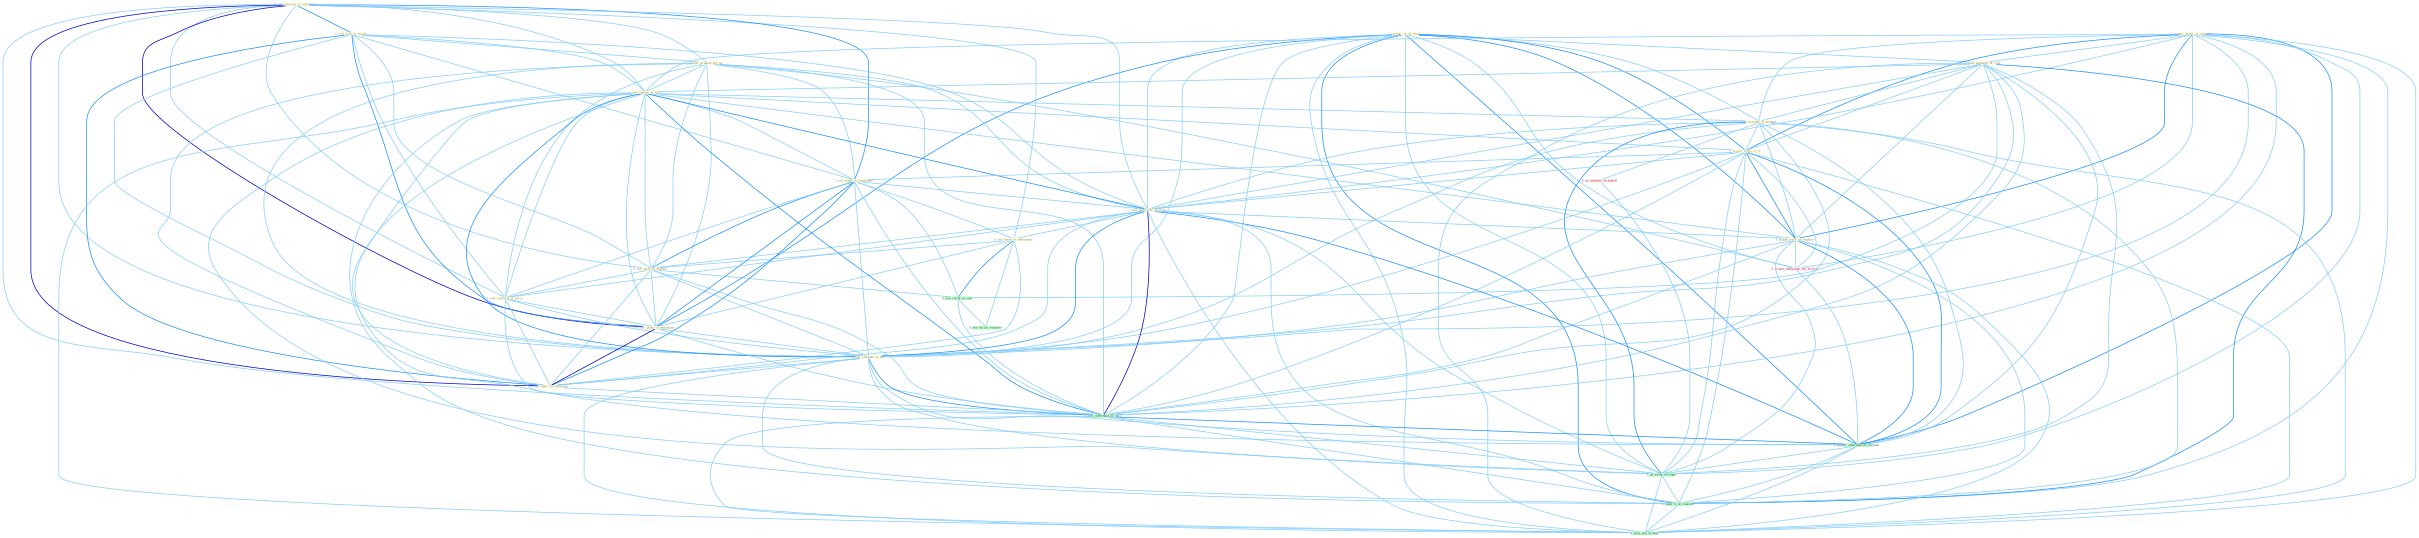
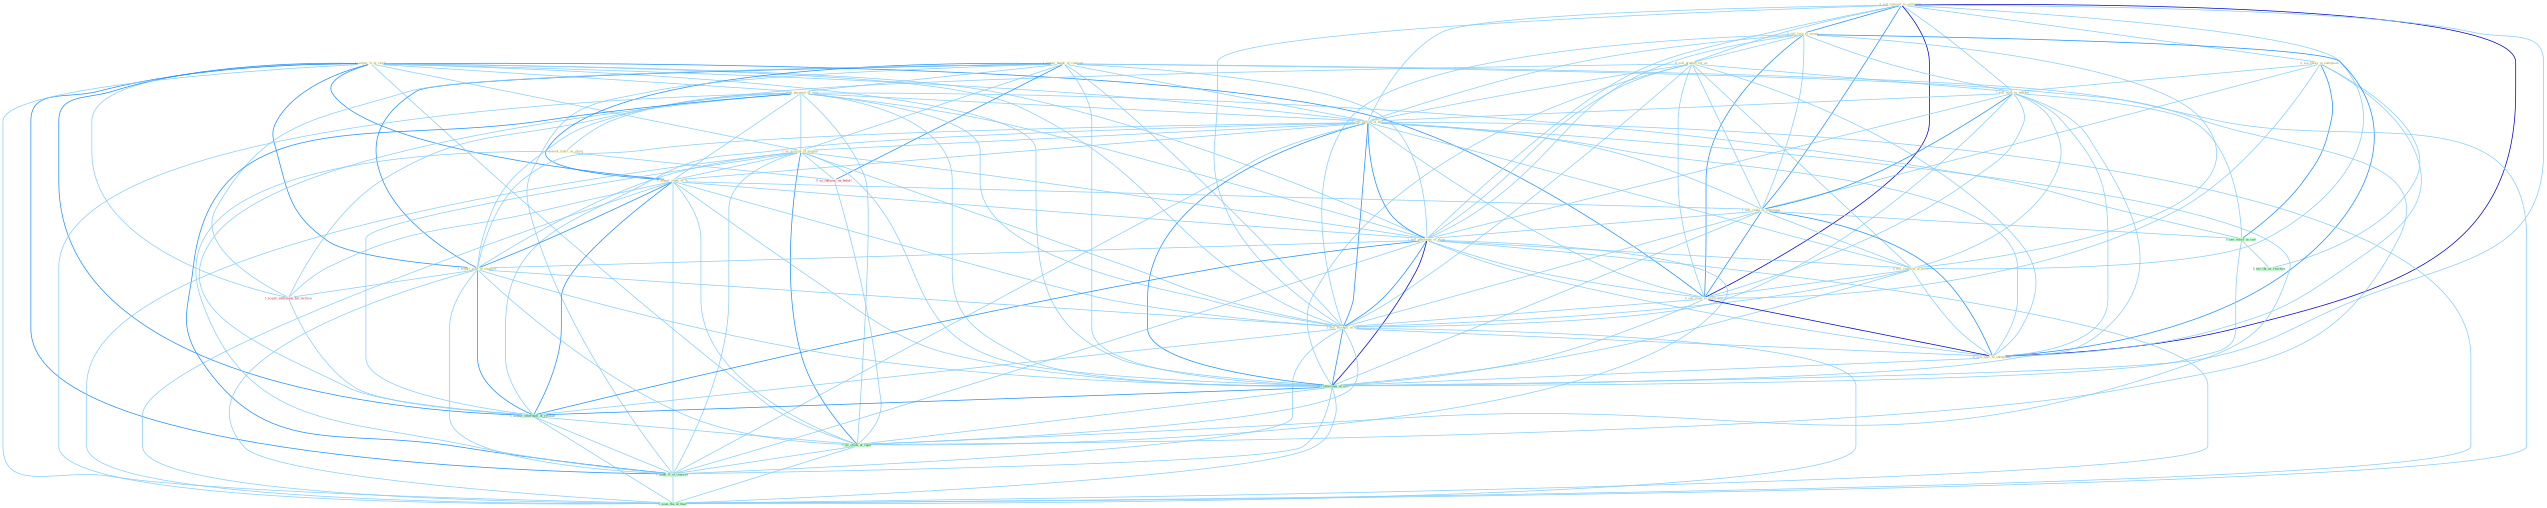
edge "1_acquir_%_of_stock" -- "1_sell_billion_of_bill": added
node "1_seek_indict_on_charg": added
edge "1_sell_othernum_of_strip" -- "0_see_these_in_entitynam": now "1_sell_othernum_of_strip" -- "0_sell_plant_to_entitynam"
edge "1_acquir_hundr_of_compani" -- "1_acquir_othernum_of_restaur": now "1_acquir_hundr_of_compani" -- "0_us_influenc_on_behalf"
